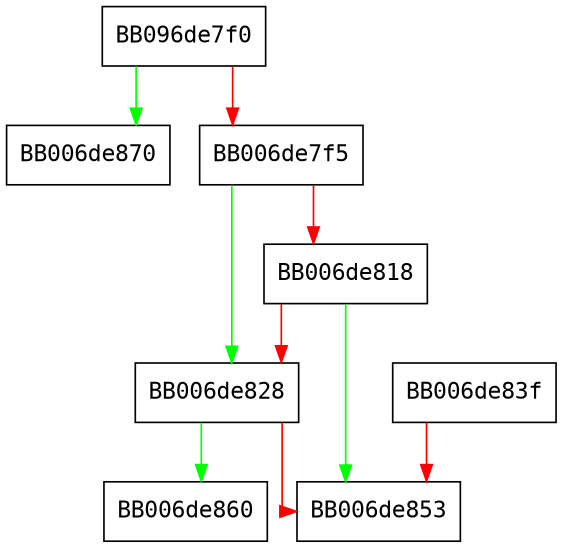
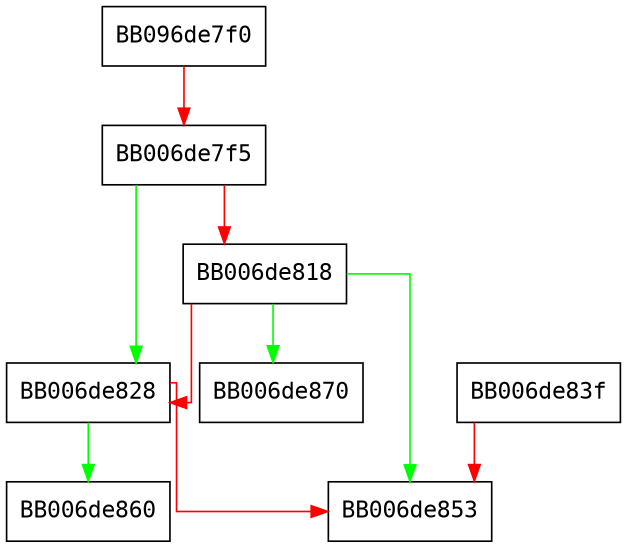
edge "BB096de7f0" -> "BB006de870": now "BB006de818" -> "BB006de870"
